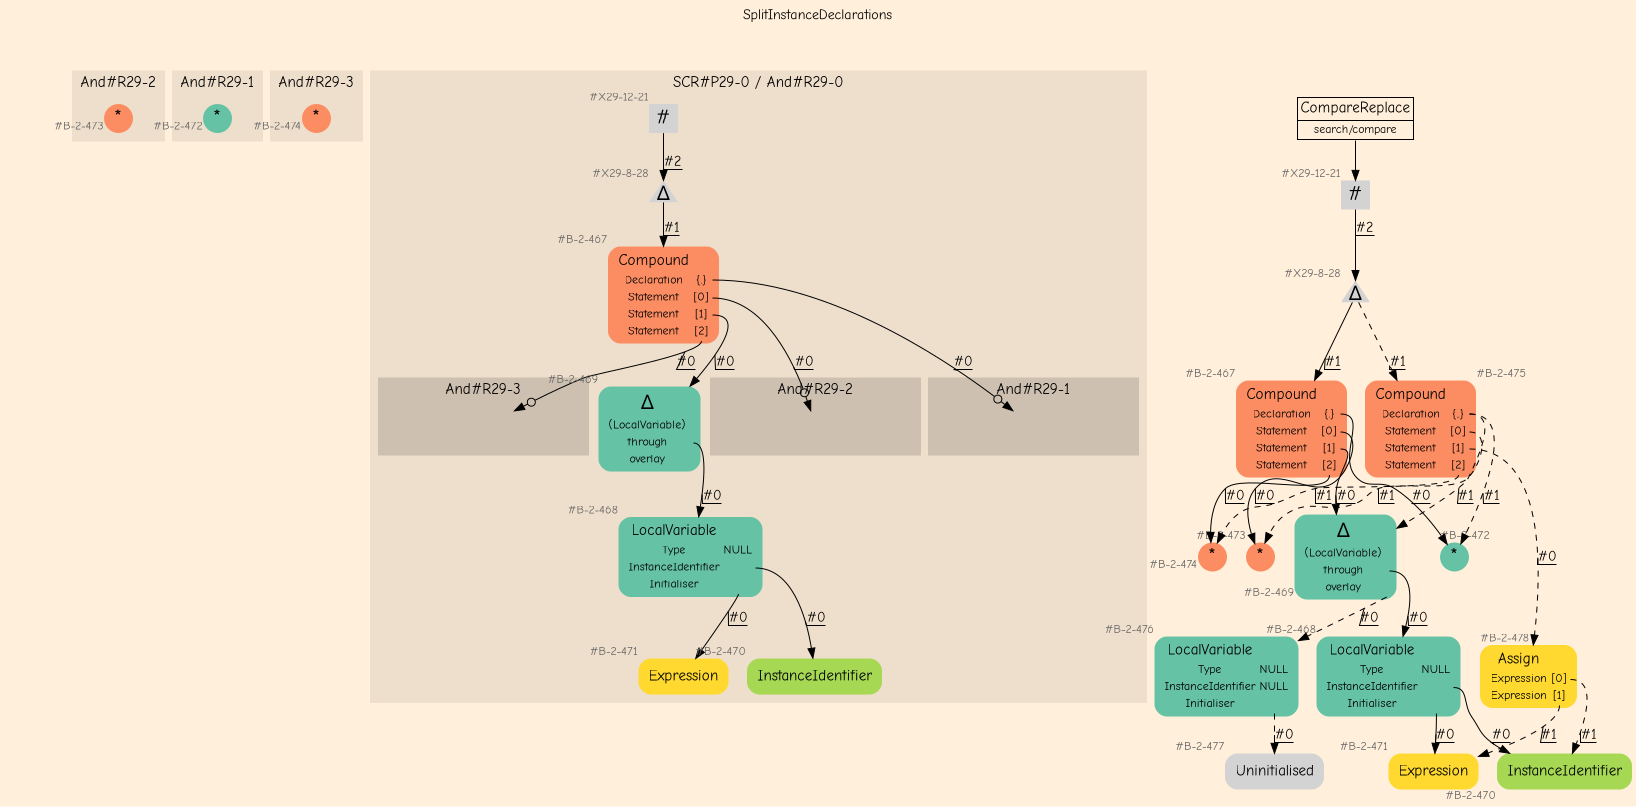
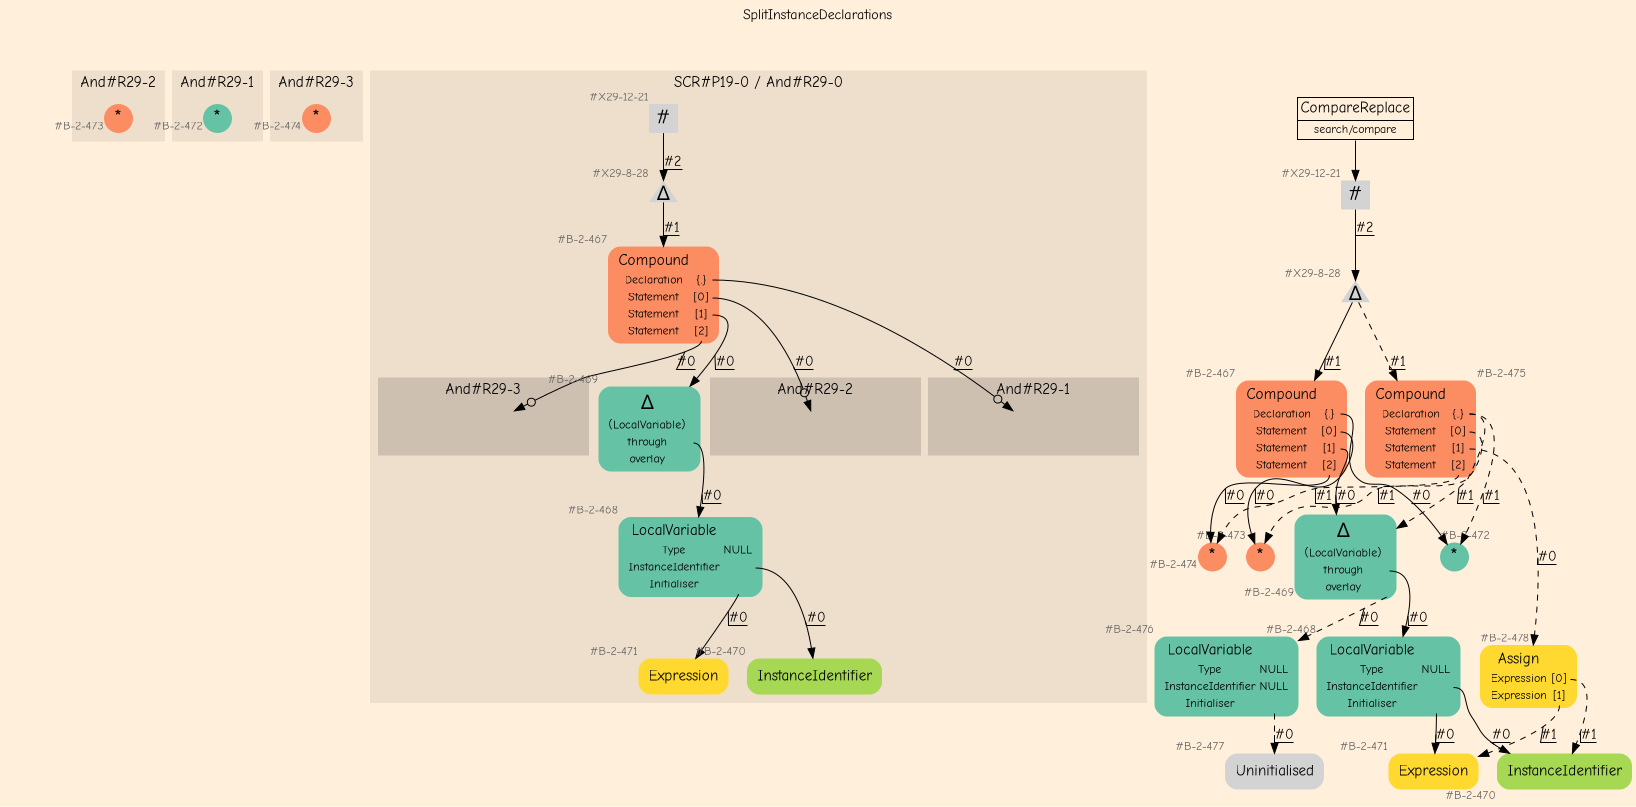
cluster "SCR#P29-0 / And#R29-0": label "SCR#P29-0 / And#R29-0" -> "SCR#P19-0 / And#R29-0"
